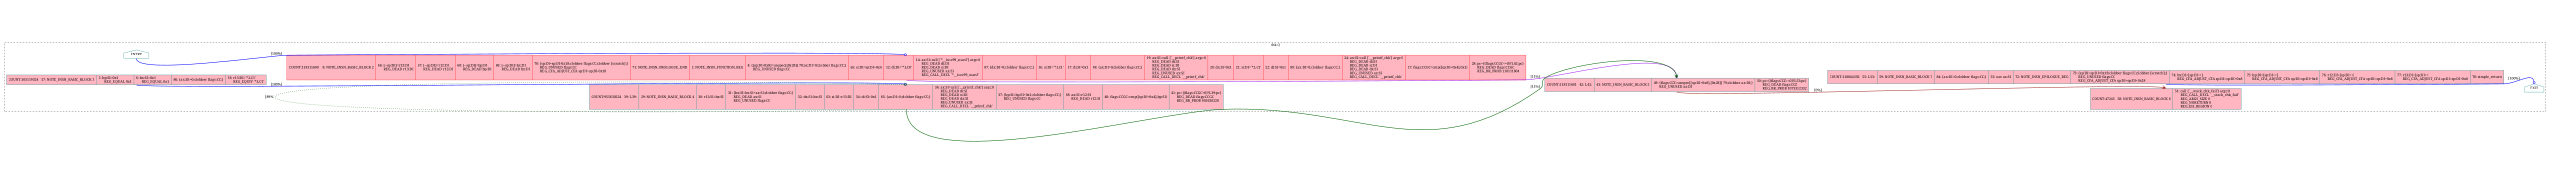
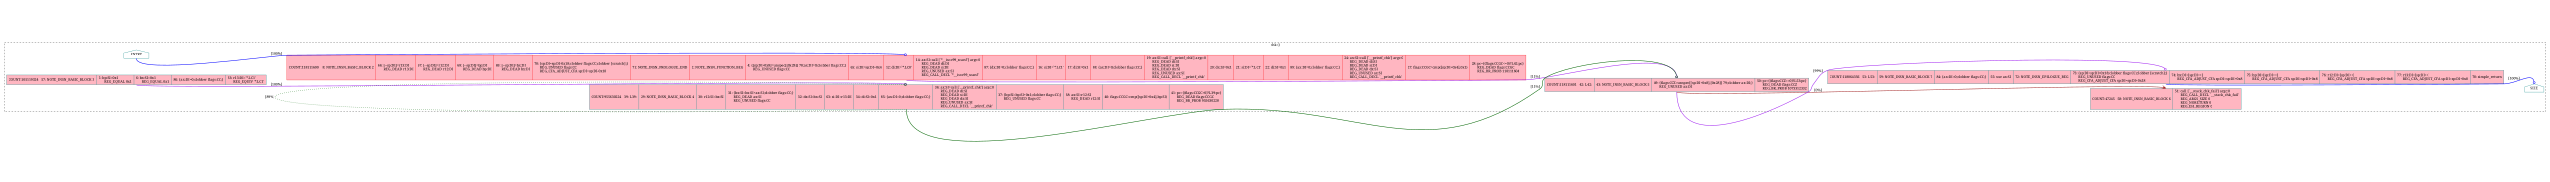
edge "COUNT:118111601   42: L42:" -> "COUNT:118064356   53: L53:": added, label "[99%]"
edge "COUNT:105119324   57: NOTE_INSN_BASIC_BLOCK 3" -> "COUNT:955630224   39: L39:": color blue -> purple
node "EXIT": label "EXIT" -> "SIZE"
edge "COUNT:955630224   39: L39:" -> "COUNT:118111601   42: L42:": arrowhead vee -> odot
